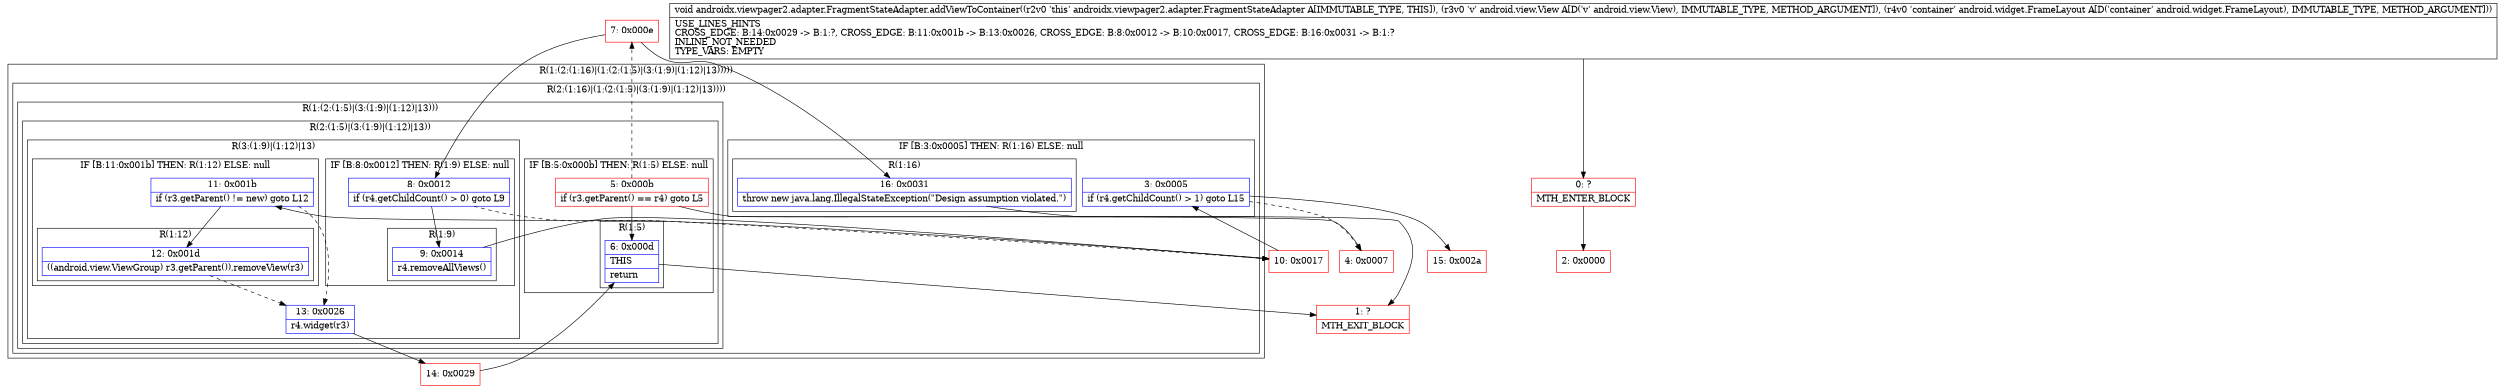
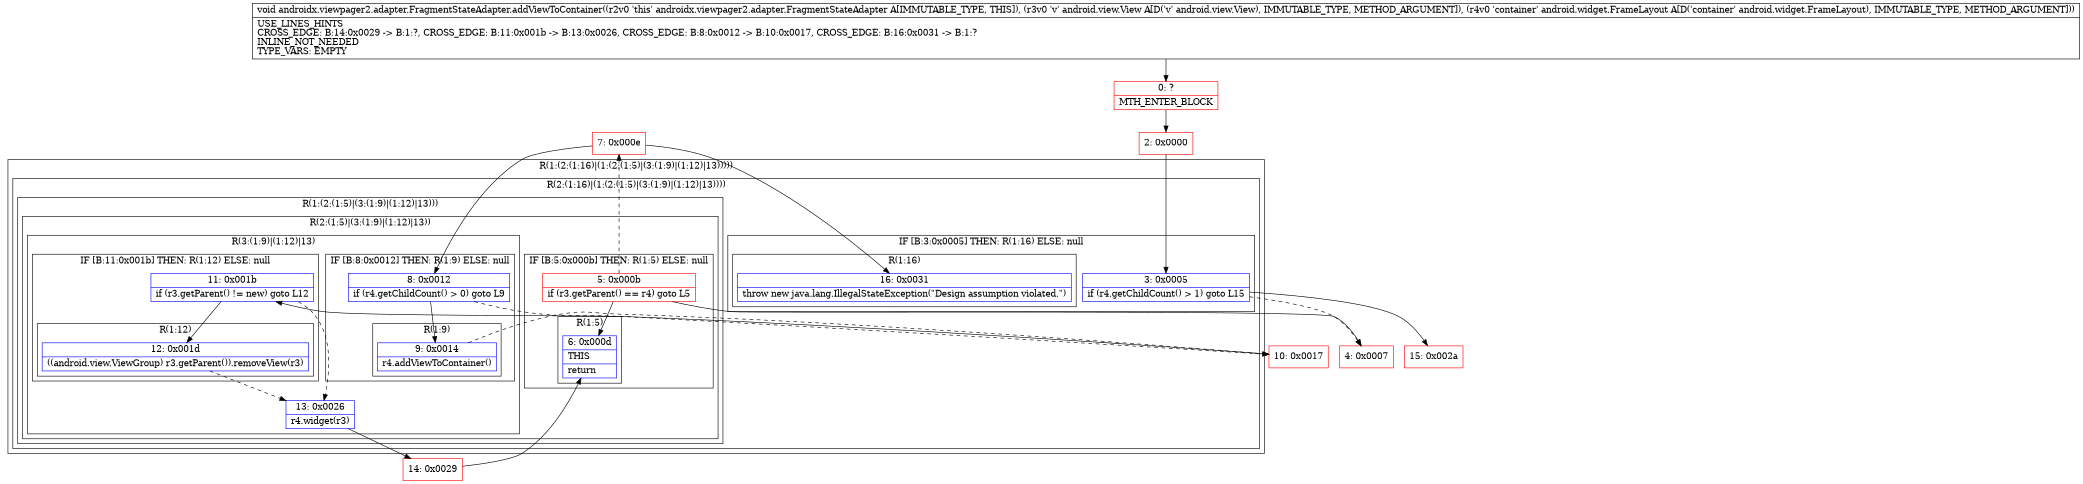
edge "9: 0x0014" -> "10: 0x0017": style solid -> dashed
edge "10: 0x0017" -> "3: 0x0005": now "2: 0x0000" -> "3: 0x0005"
node "9: 0x0014": text "r4.removeAllViews()" -> "r4.addViewToContainer()"
node "1: ?": removed
